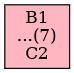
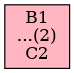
node "B1 ...(7) C2": label "B1 ...(7) C2" -> "B1 ...(2) C2"
